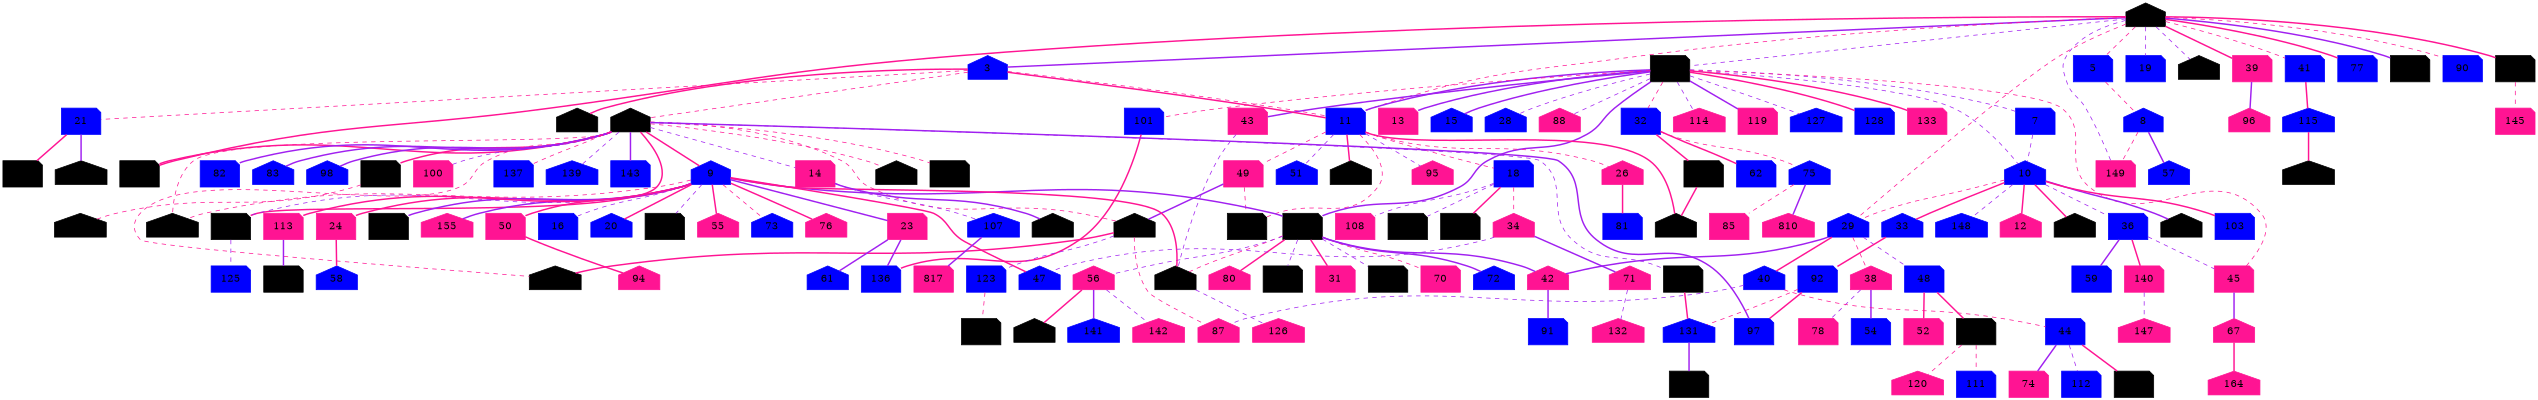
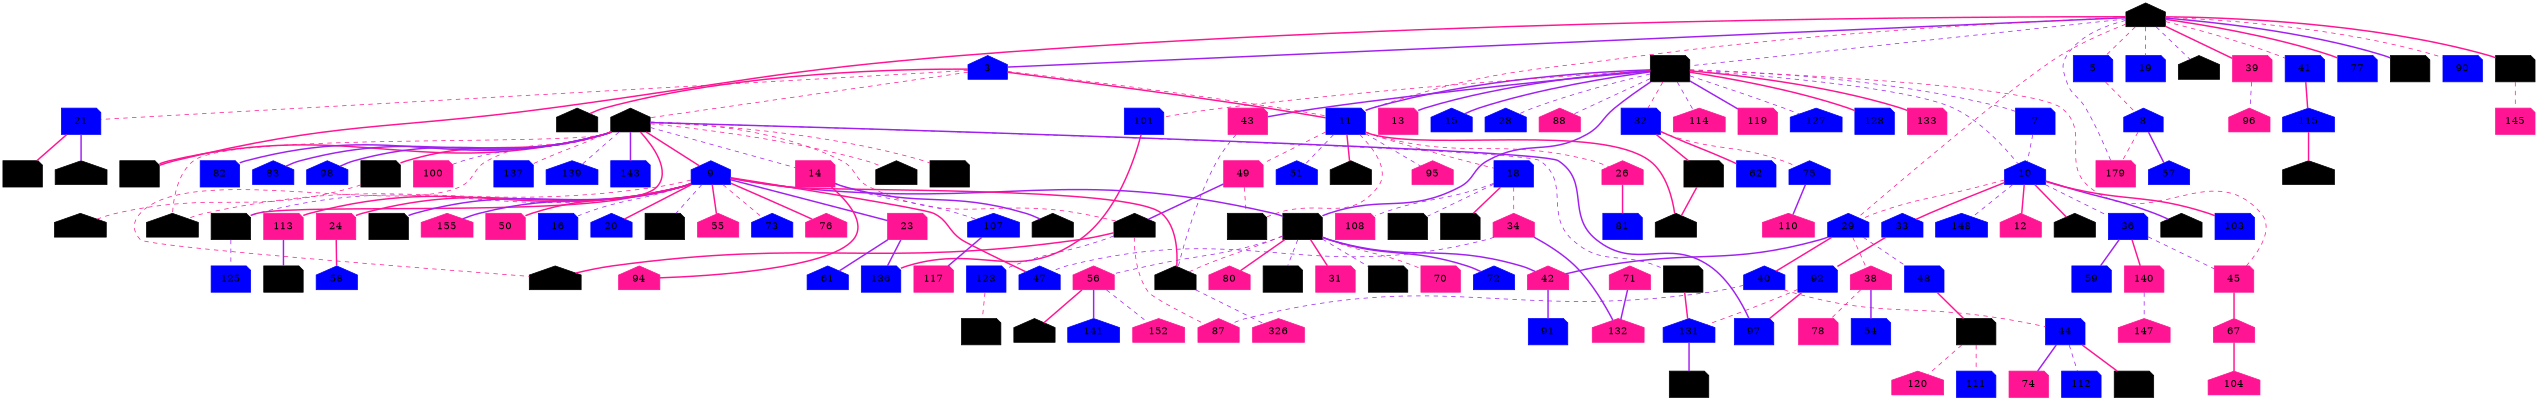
edge "39" -- "96": style bold -> dashed
node "149": label "149" -> "179"
node "85": removed
node "810": label "810" -> "110"
edge "34" -- "71": now "34" -- "132"
edge "50" -- "94": now "14" -- "94"
node "817": label "817" -> "117"
edge "38" -- "78": color purple -> deeppink
edge "71" -- "132": style dashed -> bold
edge "45" -- "67": color purple -> deeppink
node "142": label "142" -> "152"
node "126": label "126" -> "326"
node "52": removed
node "164": label "164" -> "104"
